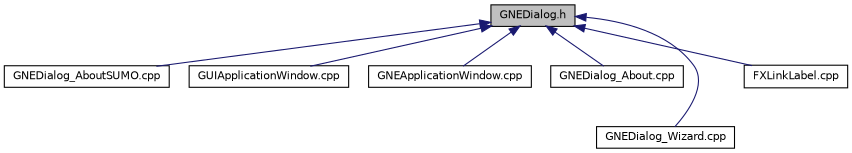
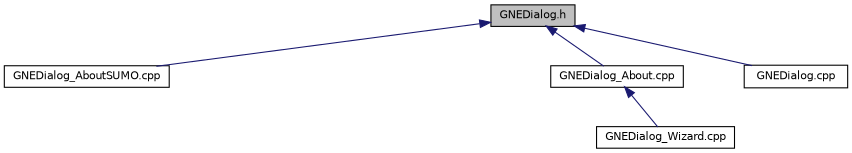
edge "GNEDialog_Wizard.cpp" -> "GNEDialog.h": now "GNEDialog_Wizard.cpp" -> "GNEDialog_About.cpp"
node "GUIApplicationWindow.cpp": removed
node "GNEApplicationWindow.cpp": removed
node "FXLinkLabel.cpp": label "FXLinkLabel.cpp" -> "GNEDialog.cpp"
